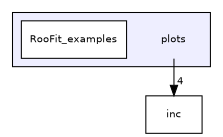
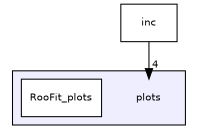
node "RooFit_examples": label "RooFit_examples" -> "RooFit_plots"
edge "plots" -> "inc": reversed
